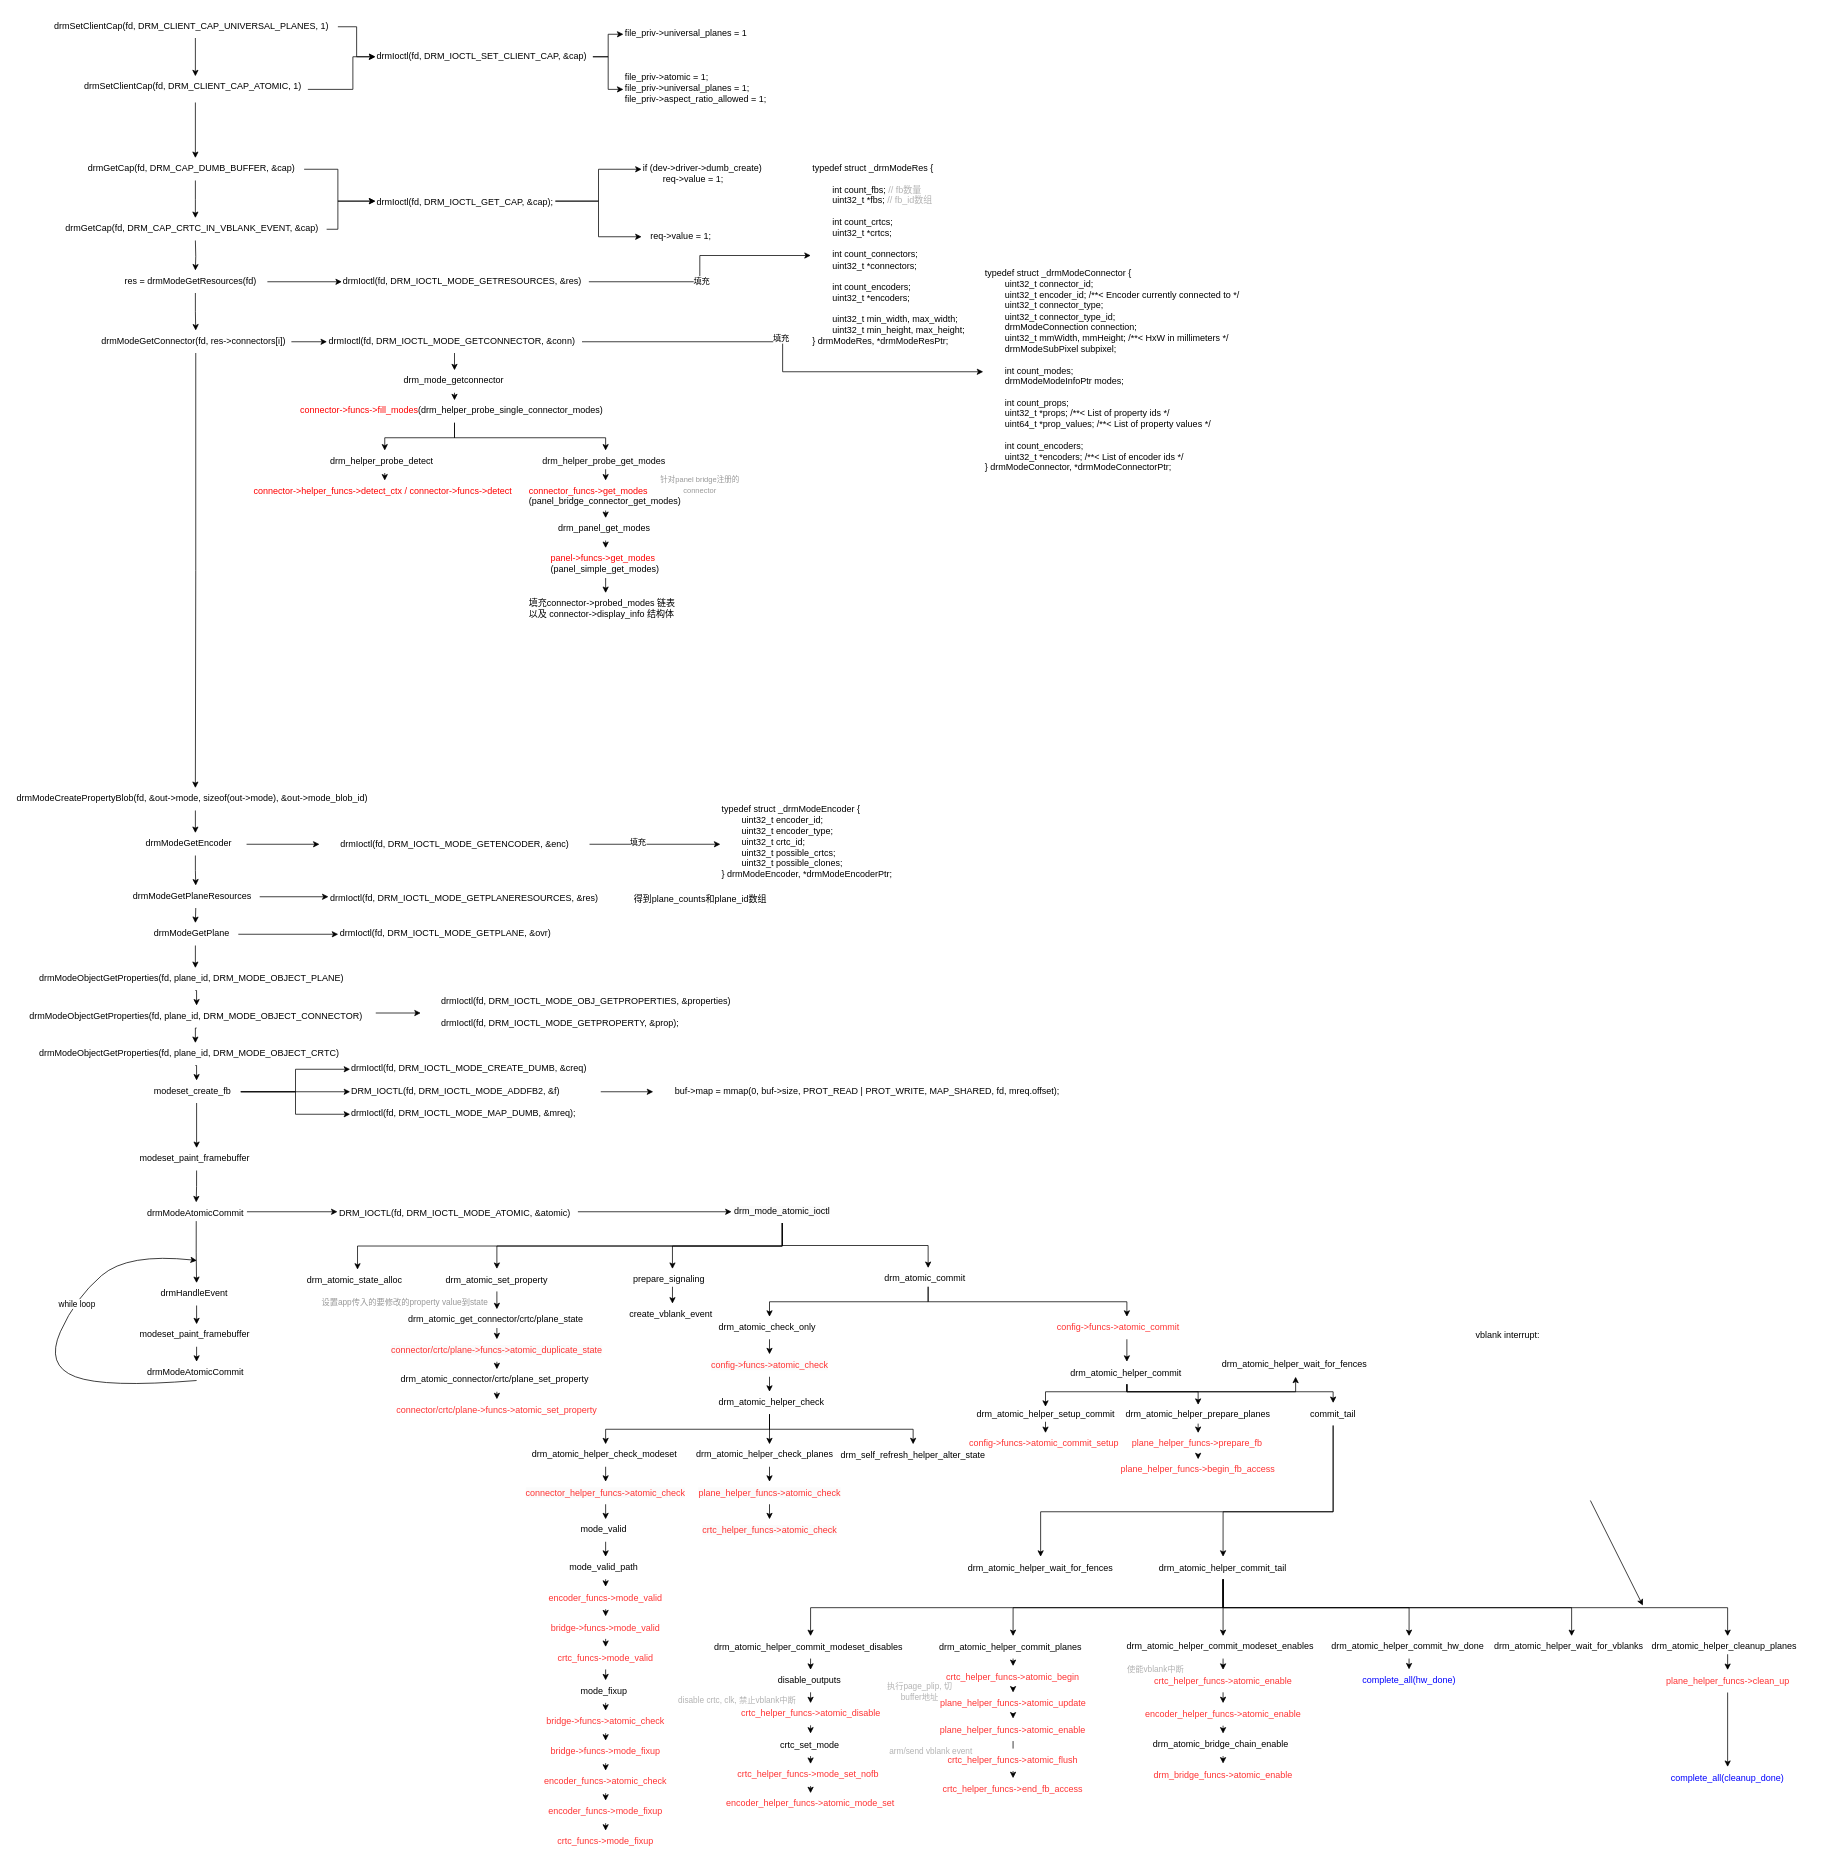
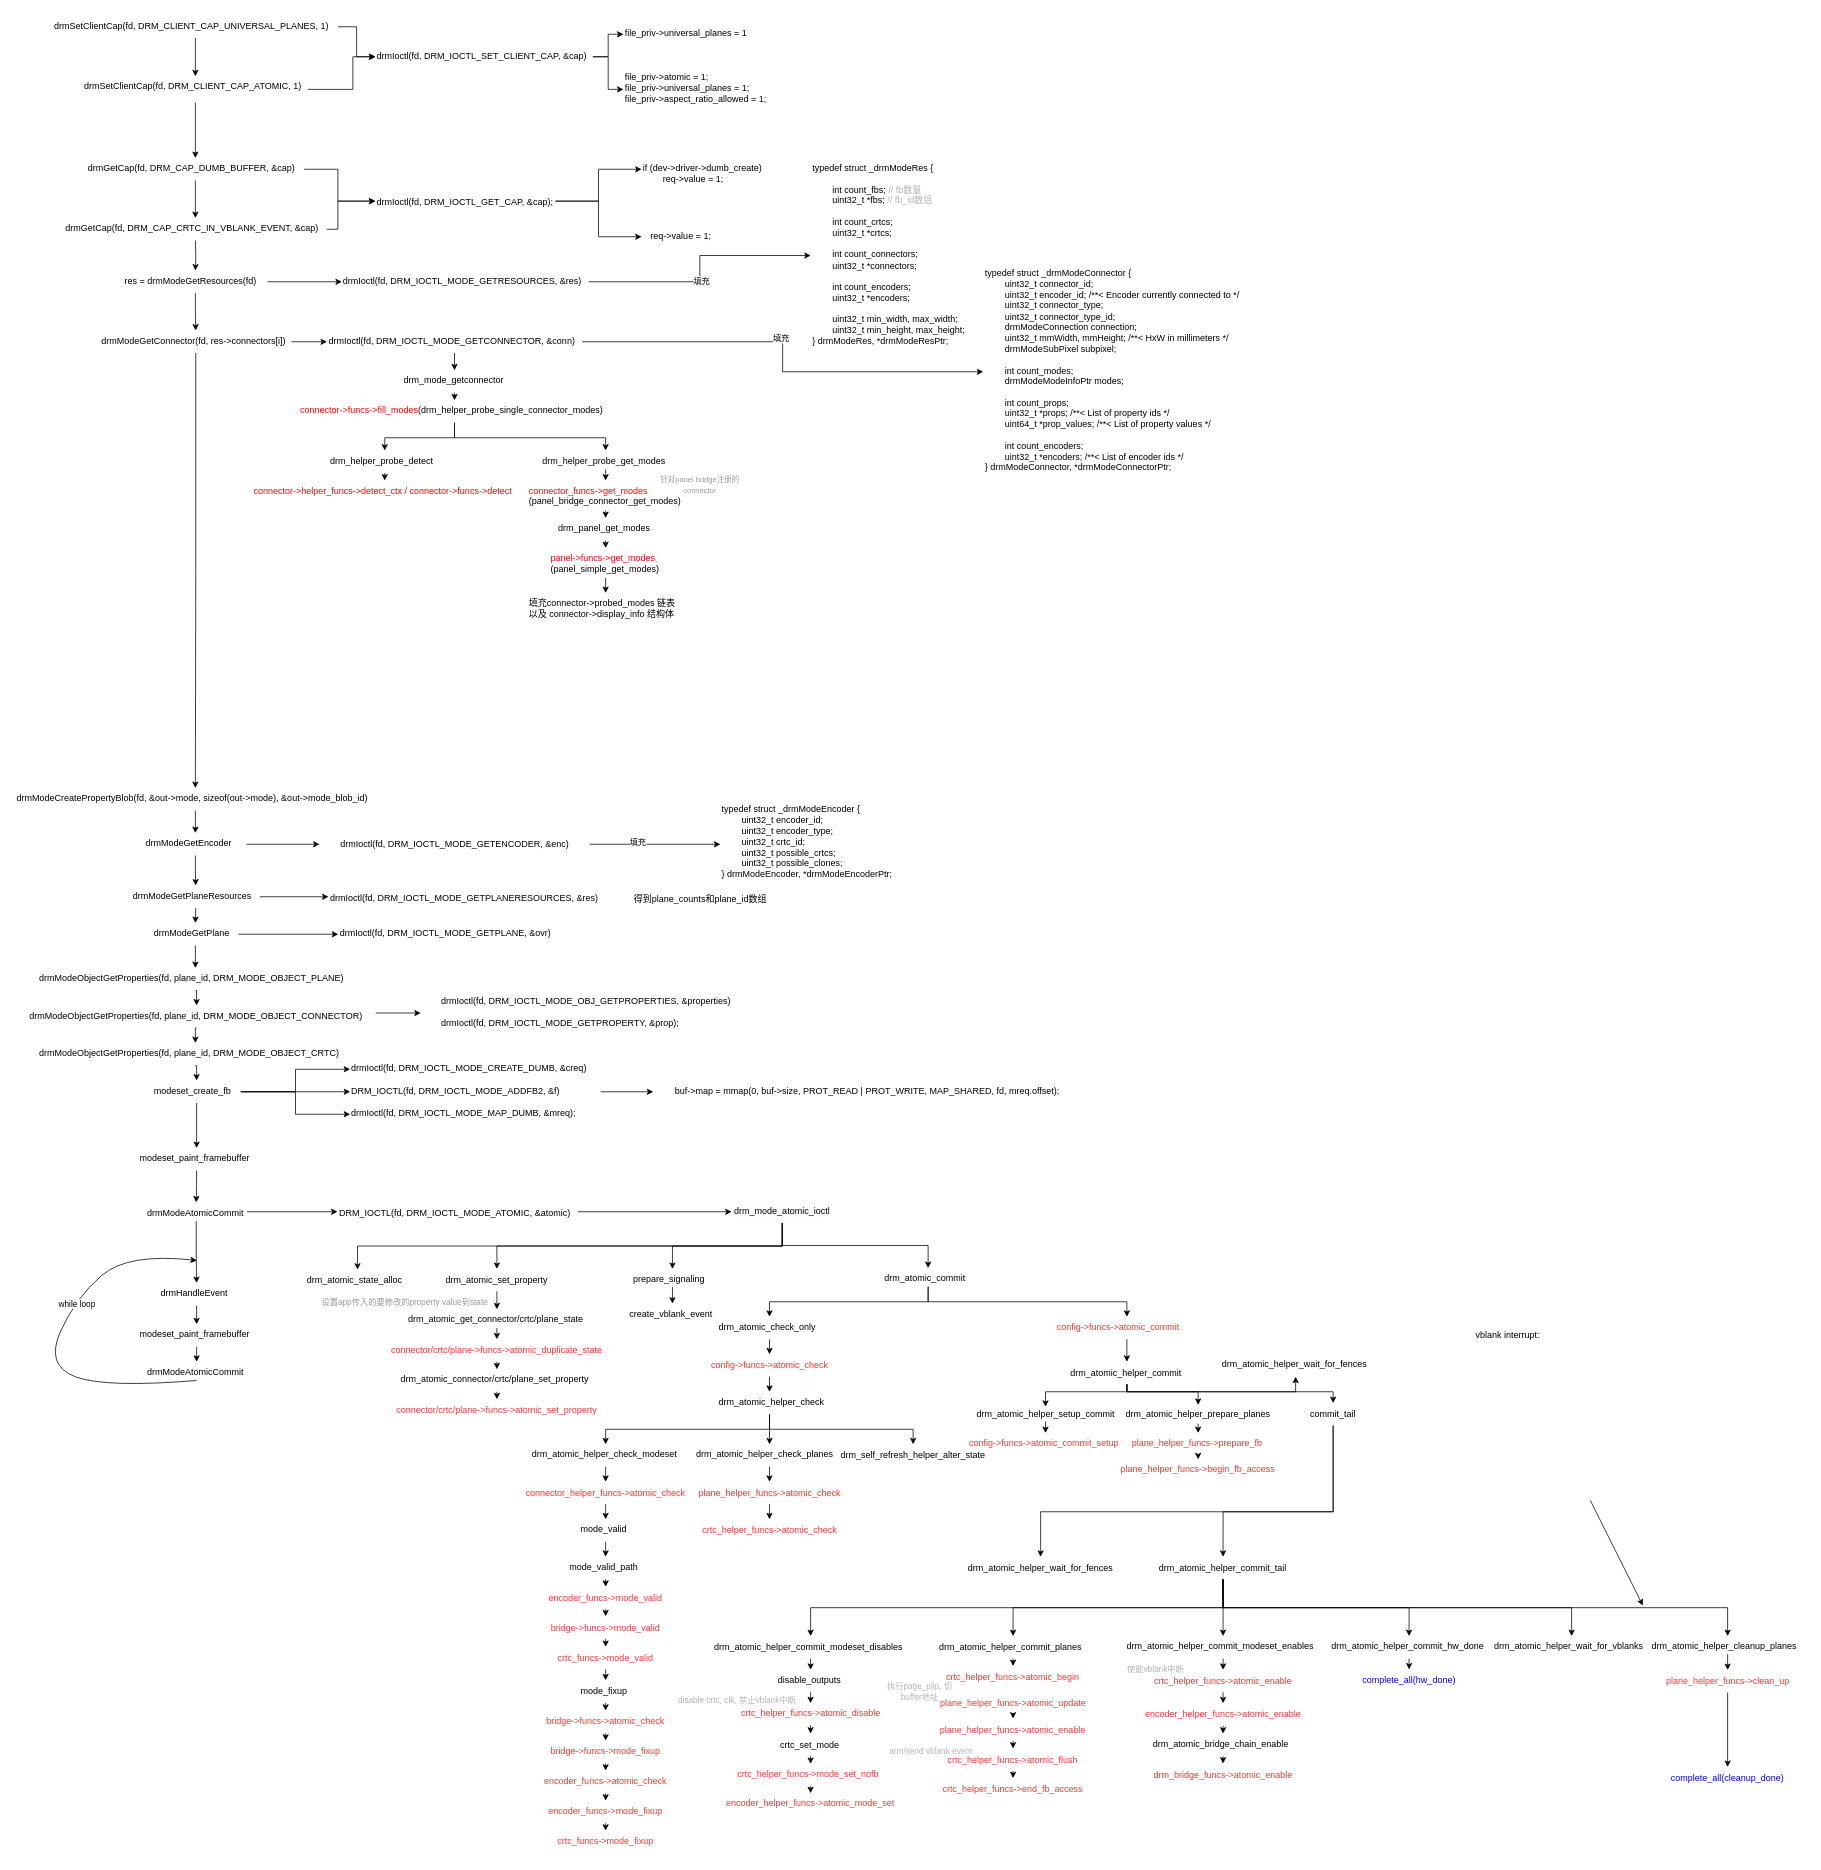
edge "crtc_helper_funcs->atomic_begin" -> "plane_helper_funcs->atomic_update": removed
edge "plane_helper_funcs->atomic_enable" -- "crtc_helper_funcs->atomic_flush": arrowhead none -> classic
